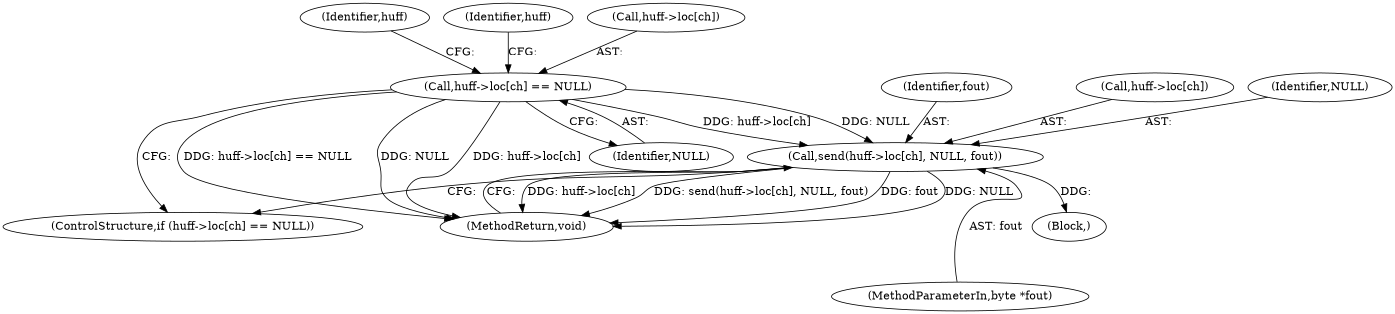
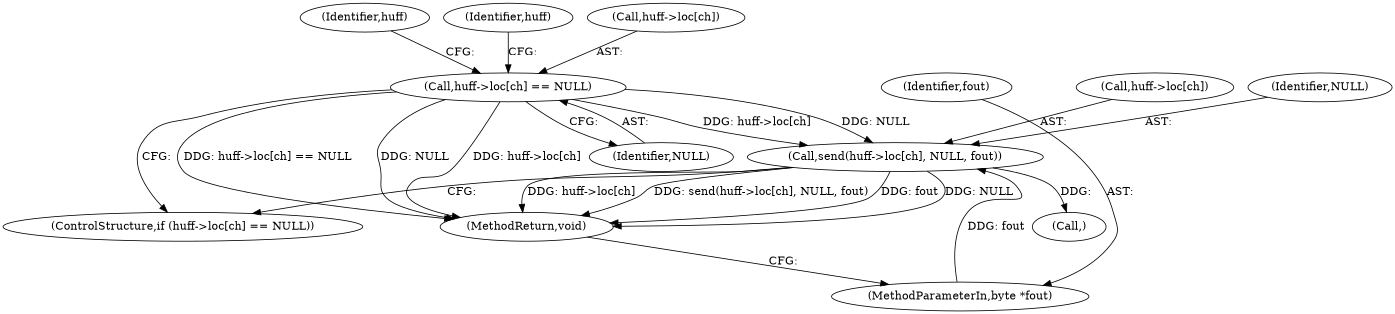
edge "(Identifier,fout)" -> "(Call,send(huff->loc[ch], NULL, fout))": now "(Identifier,fout)" -> "(MethodParameterIn,byte *fout)"
edge "(MethodReturn,void)" -> "(Call,send(huff->loc[ch], NULL, fout))": now "(MethodReturn,void)" -> "(MethodParameterIn,byte *fout)"
edge "(MethodParameterIn,byte *fout)" -> "(Call,send(huff->loc[ch], NULL, fout))": label "AST: fout" -> "DDG: fout"
node "(Block,)": label "(Block,)" -> "(Call,)"
